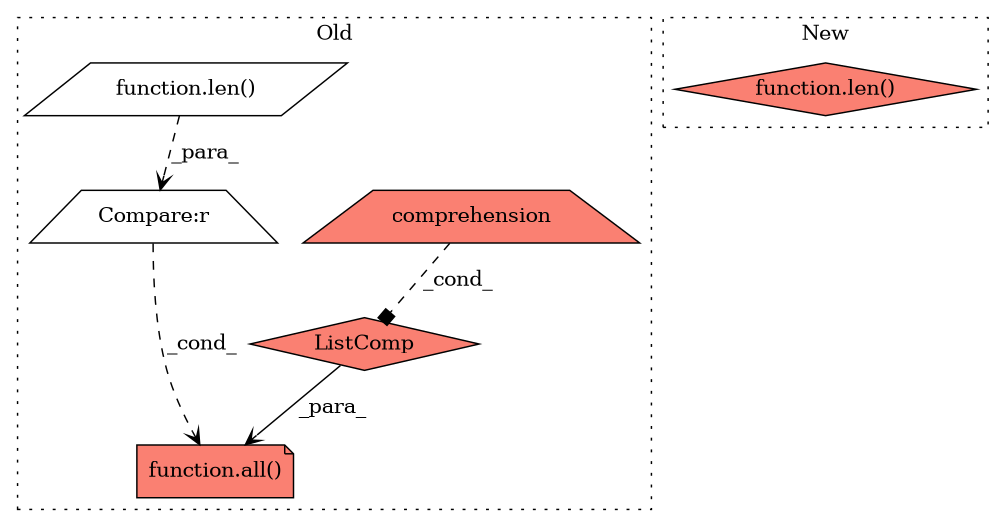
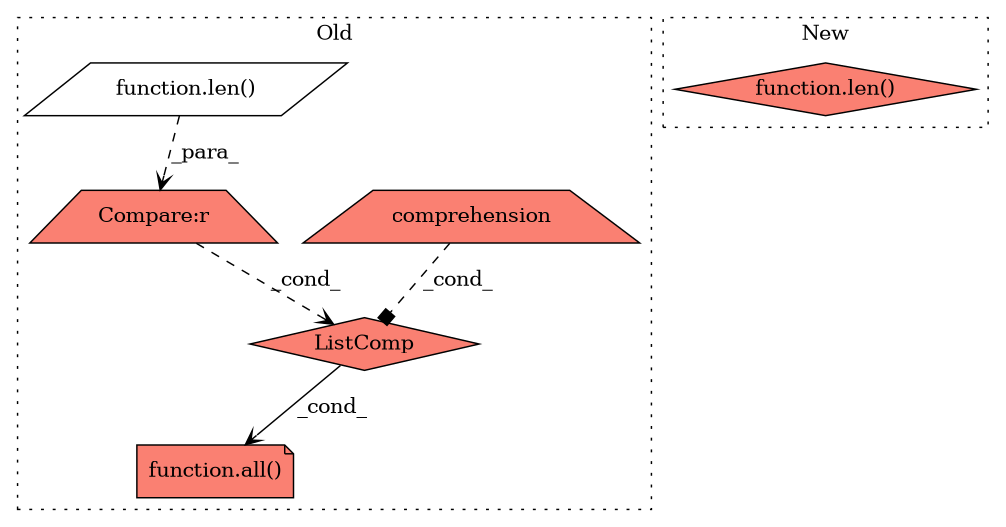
node "Compare:r": fillcolor white -> salmon
edge "Compare:r" -> "function.all()": now "Compare:r" -> "ListComp"
edge "ListComp" -> "function.all()": label "_para_" -> "_cond_"
